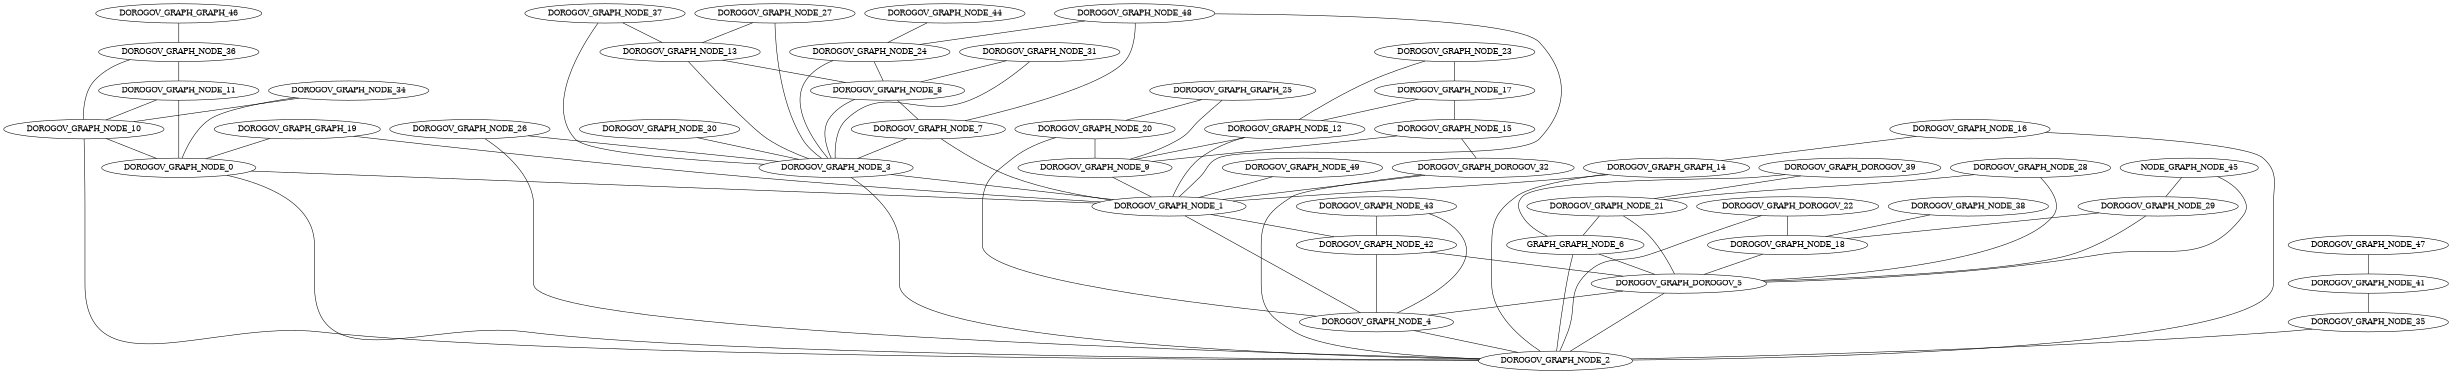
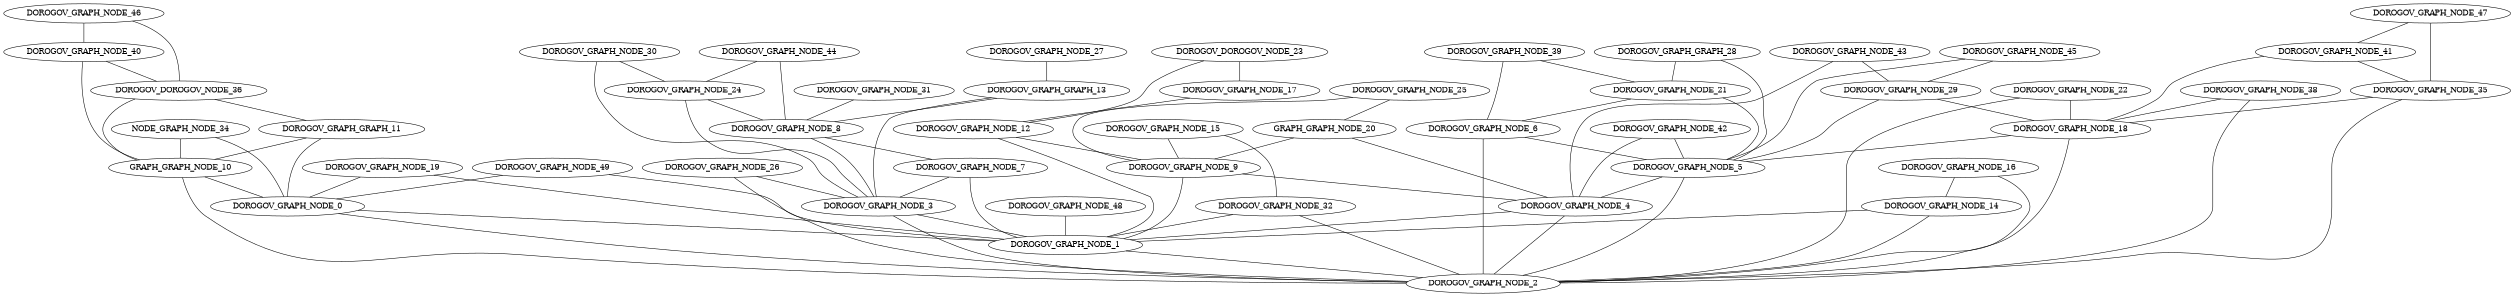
node "DOROGOV_GRAPH_GRAPH_46": label "DOROGOV_GRAPH_GRAPH_46" -> "DOROGOV_GRAPH_NODE_46"
node "DOROGOV_GRAPH_NODE_37": removed
edge "DOROGOV_GRAPH_NODE_48" -- "DOROGOV_GRAPH_NODE_24": now "DOROGOV_GRAPH_NODE_30" -- "DOROGOV_GRAPH_NODE_24"
node "DOROGOV_GRAPH_NODE_40": added
node "DOROGOV_GRAPH_NODE_36": label "DOROGOV_GRAPH_NODE_36" -> "DOROGOV_DOROGOV_NODE_36"
node "DOROGOV_GRAPH_NODE_13": label "DOROGOV_GRAPH_NODE_13" -> "DOROGOV_GRAPH_GRAPH_13"
node "DOROGOV_GRAPH_NODE_23": label "DOROGOV_GRAPH_NODE_23" -> "DOROGOV_DOROGOV_NODE_23"
edge "DOROGOV_GRAPH_NODE_47" -- "DOROGOV_GRAPH_NODE_35": added
edge "DOROGOV_GRAPH_NODE_41" -- "DOROGOV_GRAPH_NODE_18": added
node "DOROGOV_GRAPH_NODE_11": label "DOROGOV_GRAPH_NODE_11" -> "DOROGOV_GRAPH_GRAPH_11"
node "DOROGOV_GRAPH_NODE_34": label "DOROGOV_GRAPH_NODE_34" -> "NODE_GRAPH_NODE_34"
edge "DOROGOV_GRAPH_NODE_44" -- "DOROGOV_GRAPH_NODE_8": added
node "DOROGOV_GRAPH_GRAPH_25": label "DOROGOV_GRAPH_GRAPH_25" -> "DOROGOV_GRAPH_NODE_25"
edge "DOROGOV_GRAPH_NODE_48" -- "DOROGOV_GRAPH_NODE_7": removed
edge "DOROGOV_GRAPH_NODE_27" -- "DOROGOV_GRAPH_NODE_3": removed
edge "DOROGOV_GRAPH_NODE_31" -- "DOROGOV_GRAPH_NODE_3": removed
edge "DOROGOV_GRAPH_NODE_17" -- "DOROGOV_GRAPH_NODE_15": removed
edge "DOROGOV_GRAPH_NODE_35" -- "DOROGOV_GRAPH_NODE_18": added
node "DOROGOV_GRAPH_NODE_10": label "DOROGOV_GRAPH_NODE_10" -> "GRAPH_GRAPH_NODE_10"
node "DOROGOV_GRAPH_GRAPH_19": label "DOROGOV_GRAPH_GRAPH_19" -> "DOROGOV_GRAPH_NODE_19"
node "DOROGOV_GRAPH_NODE_20": label "DOROGOV_GRAPH_NODE_20" -> "GRAPH_GRAPH_NODE_20"
node "DOROGOV_GRAPH_DOROGOV_32": label "DOROGOV_GRAPH_DOROGOV_32" -> "DOROGOV_GRAPH_NODE_32"
node "DOROGOV_GRAPH_GRAPH_14": label "DOROGOV_GRAPH_GRAPH_14" -> "DOROGOV_GRAPH_NODE_14"
node "DOROGOV_GRAPH_DOROGOV_39": label "DOROGOV_GRAPH_DOROGOV_39" -> "DOROGOV_GRAPH_NODE_39"
node "DOROGOV_GRAPH_NODE_28": label "DOROGOV_GRAPH_NODE_28" -> "DOROGOV_GRAPH_GRAPH_28"
node "NODE_GRAPH_NODE_45": label "NODE_GRAPH_NODE_45" -> "DOROGOV_GRAPH_NODE_45"
edge "DOROGOV_GRAPH_NODE_49" -- "DOROGOV_GRAPH_NODE_0": added
edge "DOROGOV_GRAPH_NODE_9" -- "DOROGOV_GRAPH_NODE_4": added
node "DOROGOV_GRAPH_DOROGOV_22": label "DOROGOV_GRAPH_DOROGOV_22" -> "DOROGOV_GRAPH_NODE_22"
edge "DOROGOV_GRAPH_NODE_1" -- "DOROGOV_GRAPH_NODE_42": now "DOROGOV_GRAPH_NODE_1" -- "DOROGOV_GRAPH_NODE_2"
edge "DOROGOV_GRAPH_NODE_43" -- "DOROGOV_GRAPH_NODE_42": now "DOROGOV_GRAPH_NODE_43" -- "DOROGOV_GRAPH_NODE_29"
node "GRAPH_GRAPH_NODE_6": label "GRAPH_GRAPH_NODE_6" -> "DOROGOV_GRAPH_NODE_6"
edge "DOROGOV_GRAPH_NODE_38" -- "DOROGOV_GRAPH_NODE_2": added
edge "DOROGOV_GRAPH_NODE_18" -- "DOROGOV_GRAPH_NODE_2": added
node "DOROGOV_GRAPH_DOROGOV_5": label "DOROGOV_GRAPH_DOROGOV_5" -> "DOROGOV_GRAPH_NODE_5"
